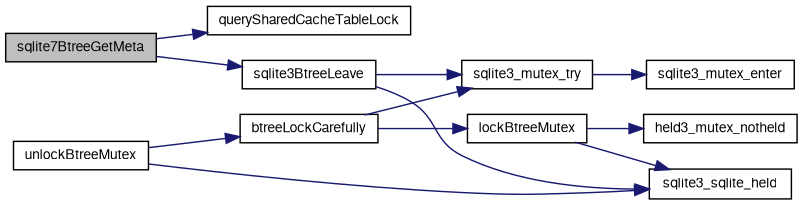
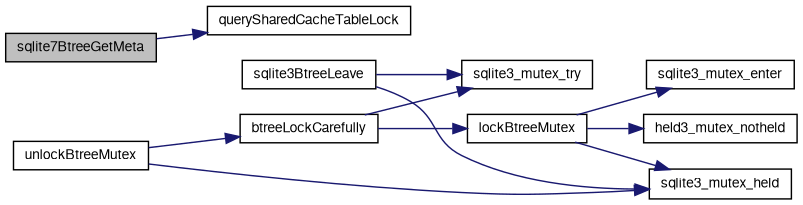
edge "sqlite7BtreeGetMeta" -> "sqlite3BtreeLeave": removed
edge "sqlite3_mutex_try" -> "sqlite3_mutex_enter": now "lockBtreeMutex" -> "sqlite3_mutex_enter"
node "sqlite3_sqlite_held": label "sqlite3_sqlite_held" -> "sqlite3_mutex_held"
